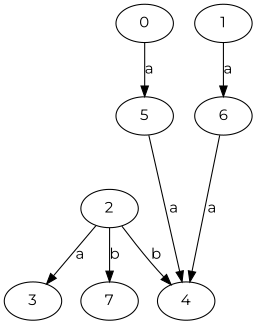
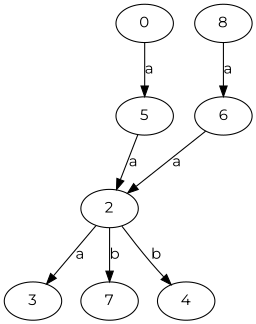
node "1": label "1" -> "8"
edge "5" -> "4": now "5" -> "2"
edge "6" -> "4": now "6" -> "2"
